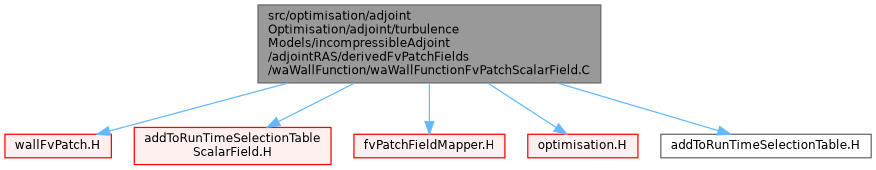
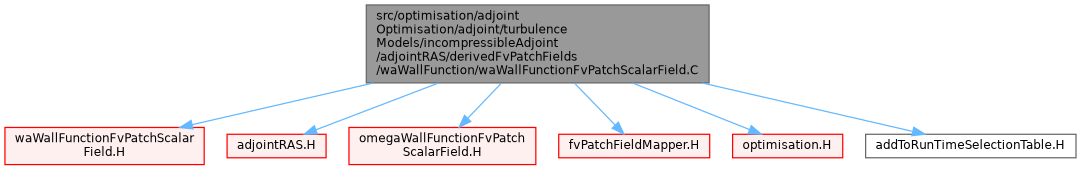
node "wallFvPatch.H": label "wallFvPatch.H" -> "adjointRAS.H"
node "waWallFunctionFvPatchScalar Field.H": added
node "addToRunTimeSelectionTable ScalarField.H": label "addToRunTimeSelectionTable ScalarField.H" -> "omegaWallFunctionFvPatch ScalarField.H"
